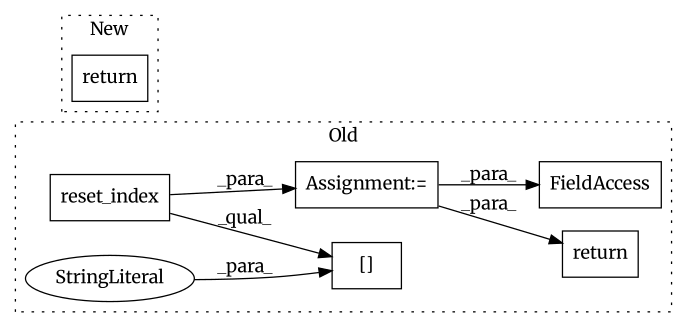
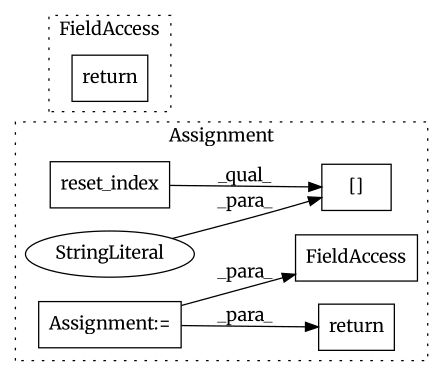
cluster "New": label "New" -> "FieldAccess"
cluster "Old": label "Old" -> "Assignment"
edge "reset_index" -> "Assignment:=": removed, label "_para_"
